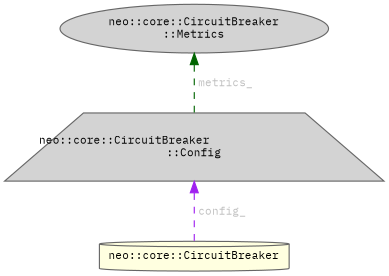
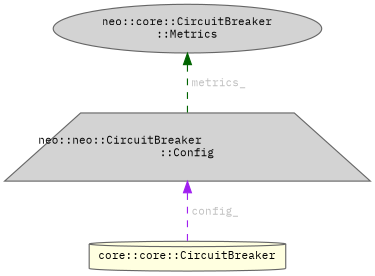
node "neo::core::CircuitBreaker ::Config": label "neo::core::CircuitBreaker ::Config" -> "neo::neo::CircuitBreaker ::Config"
node "neo::core::CircuitBreaker": label "neo::core::CircuitBreaker" -> "core::core::CircuitBreaker"
